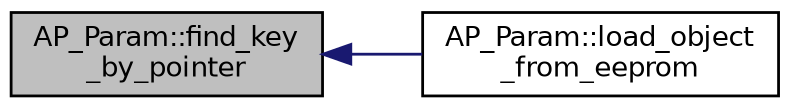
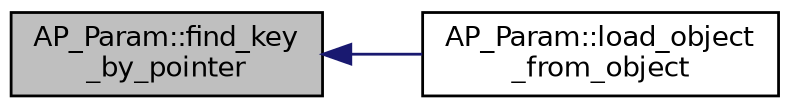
node "AP_Param::load_object _from_eeprom": label "AP_Param::load_object _from_eeprom" -> "AP_Param::load_object _from_object"
